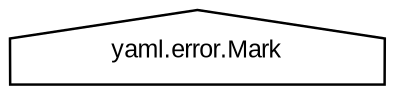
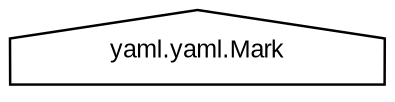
node "yaml.error.Mark": label "yaml.error.Mark" -> "yaml.yaml.Mark"
